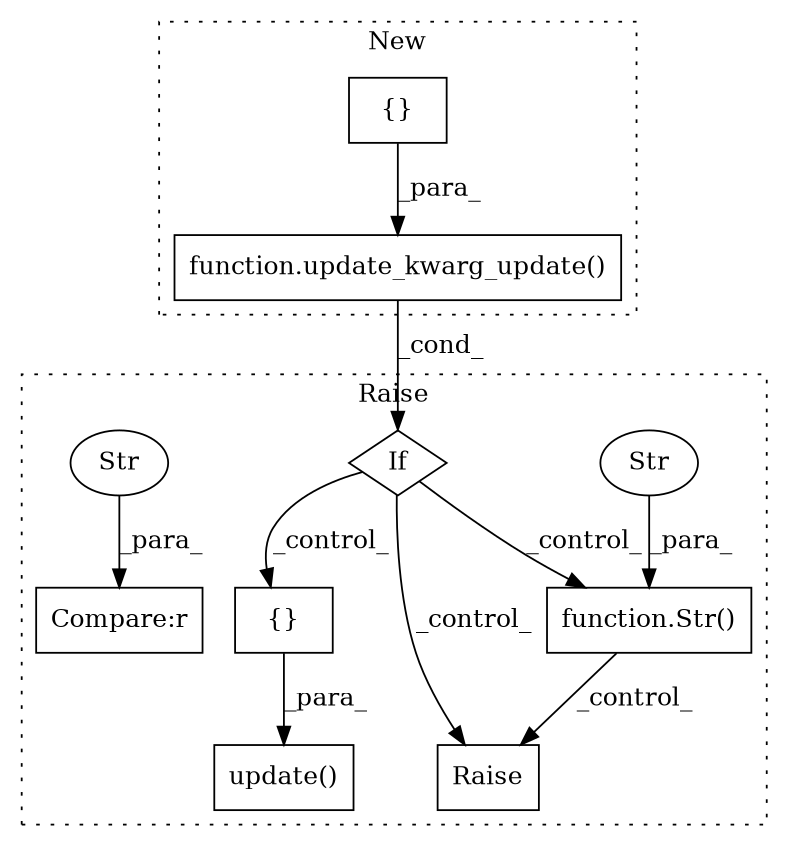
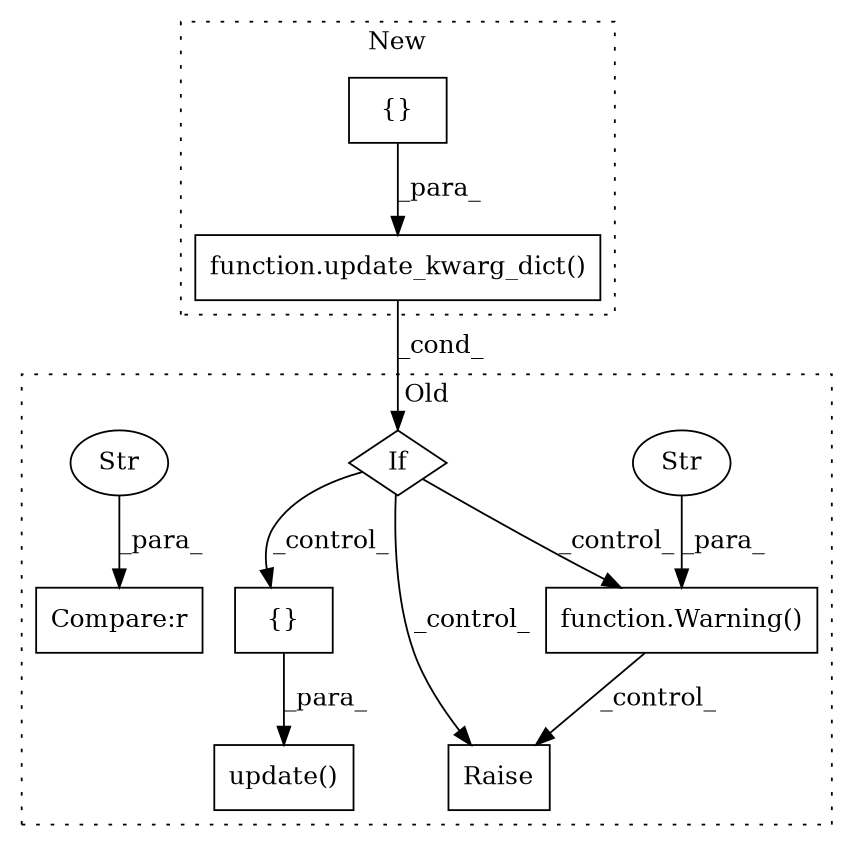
node "function.update_kwarg_update()": label "function.update_kwarg_update()" -> "function.update_kwarg_dict()"
cluster "Raise": label "Raise" -> "Old"
node "function.Str()": label "function.Str()" -> "function.Warning()"
